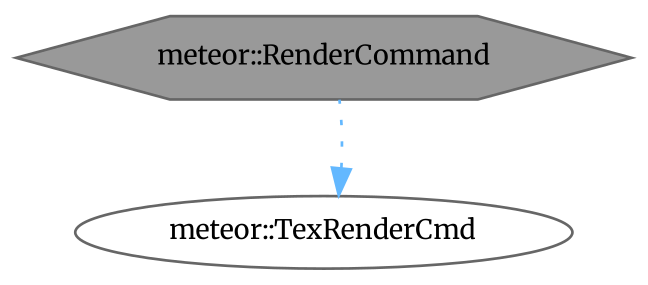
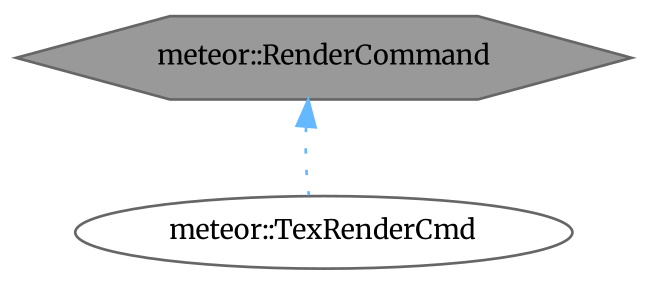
edge "meteor::RenderCommand" -> "meteor::TexRenderCmd": reversed
